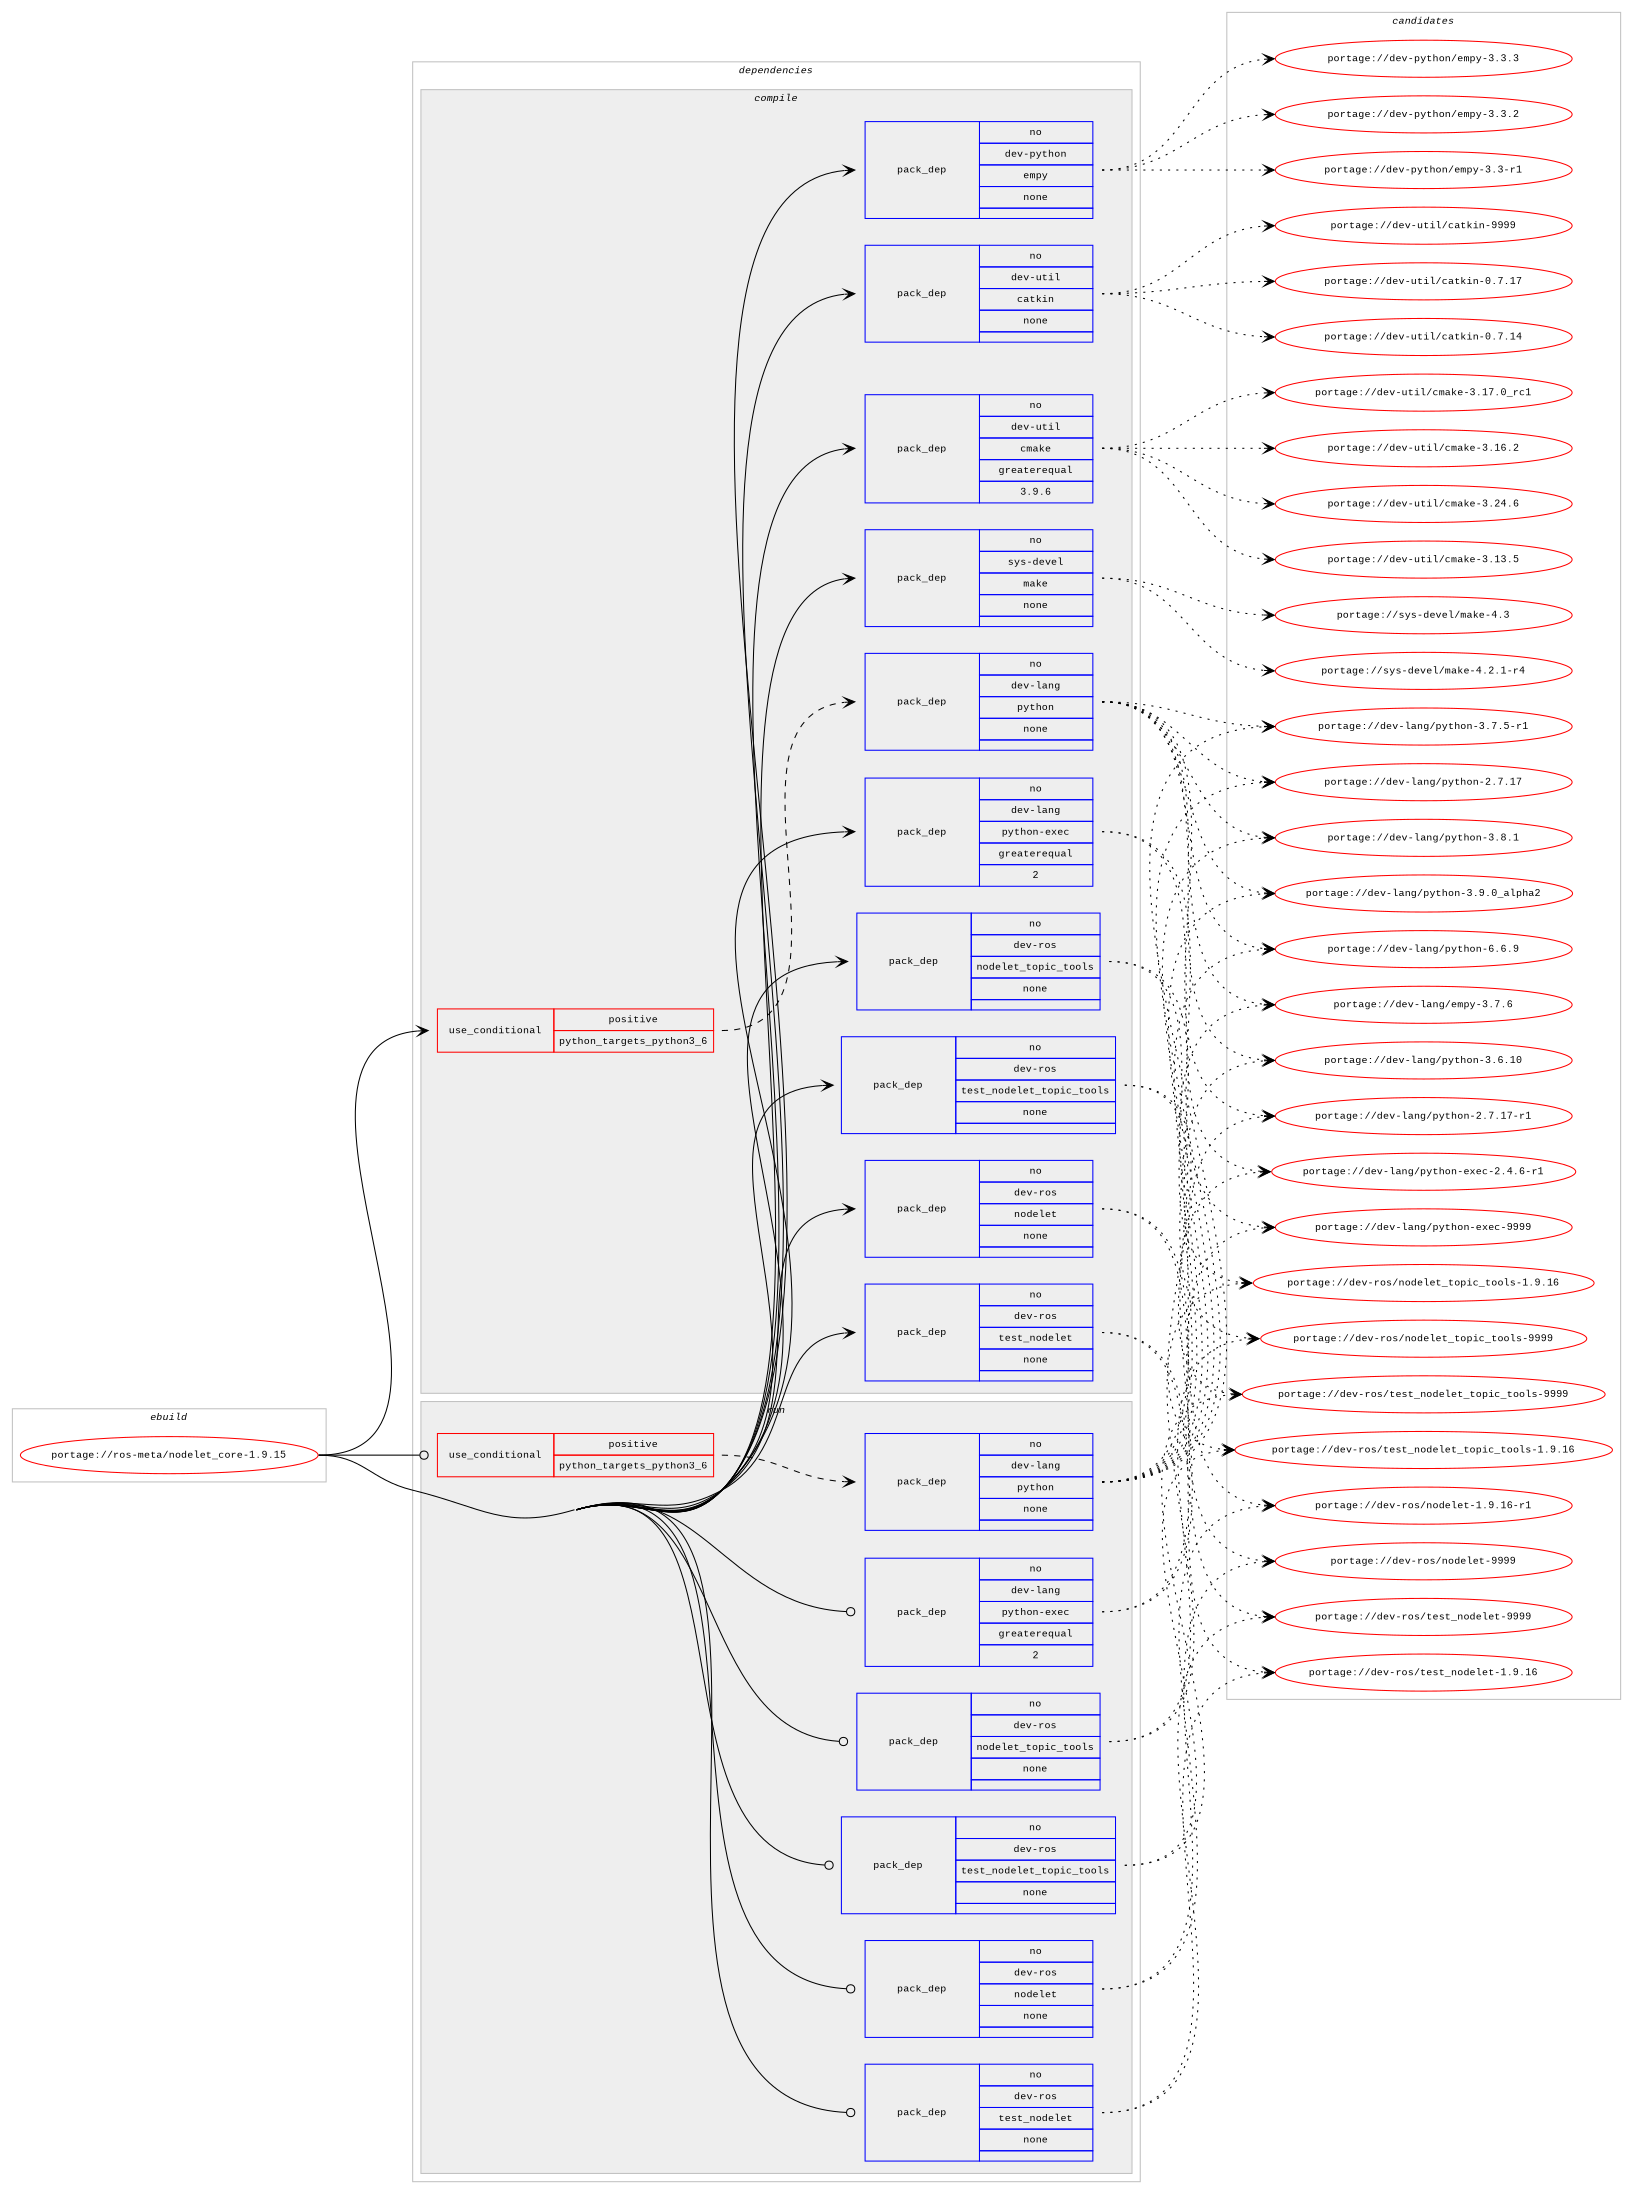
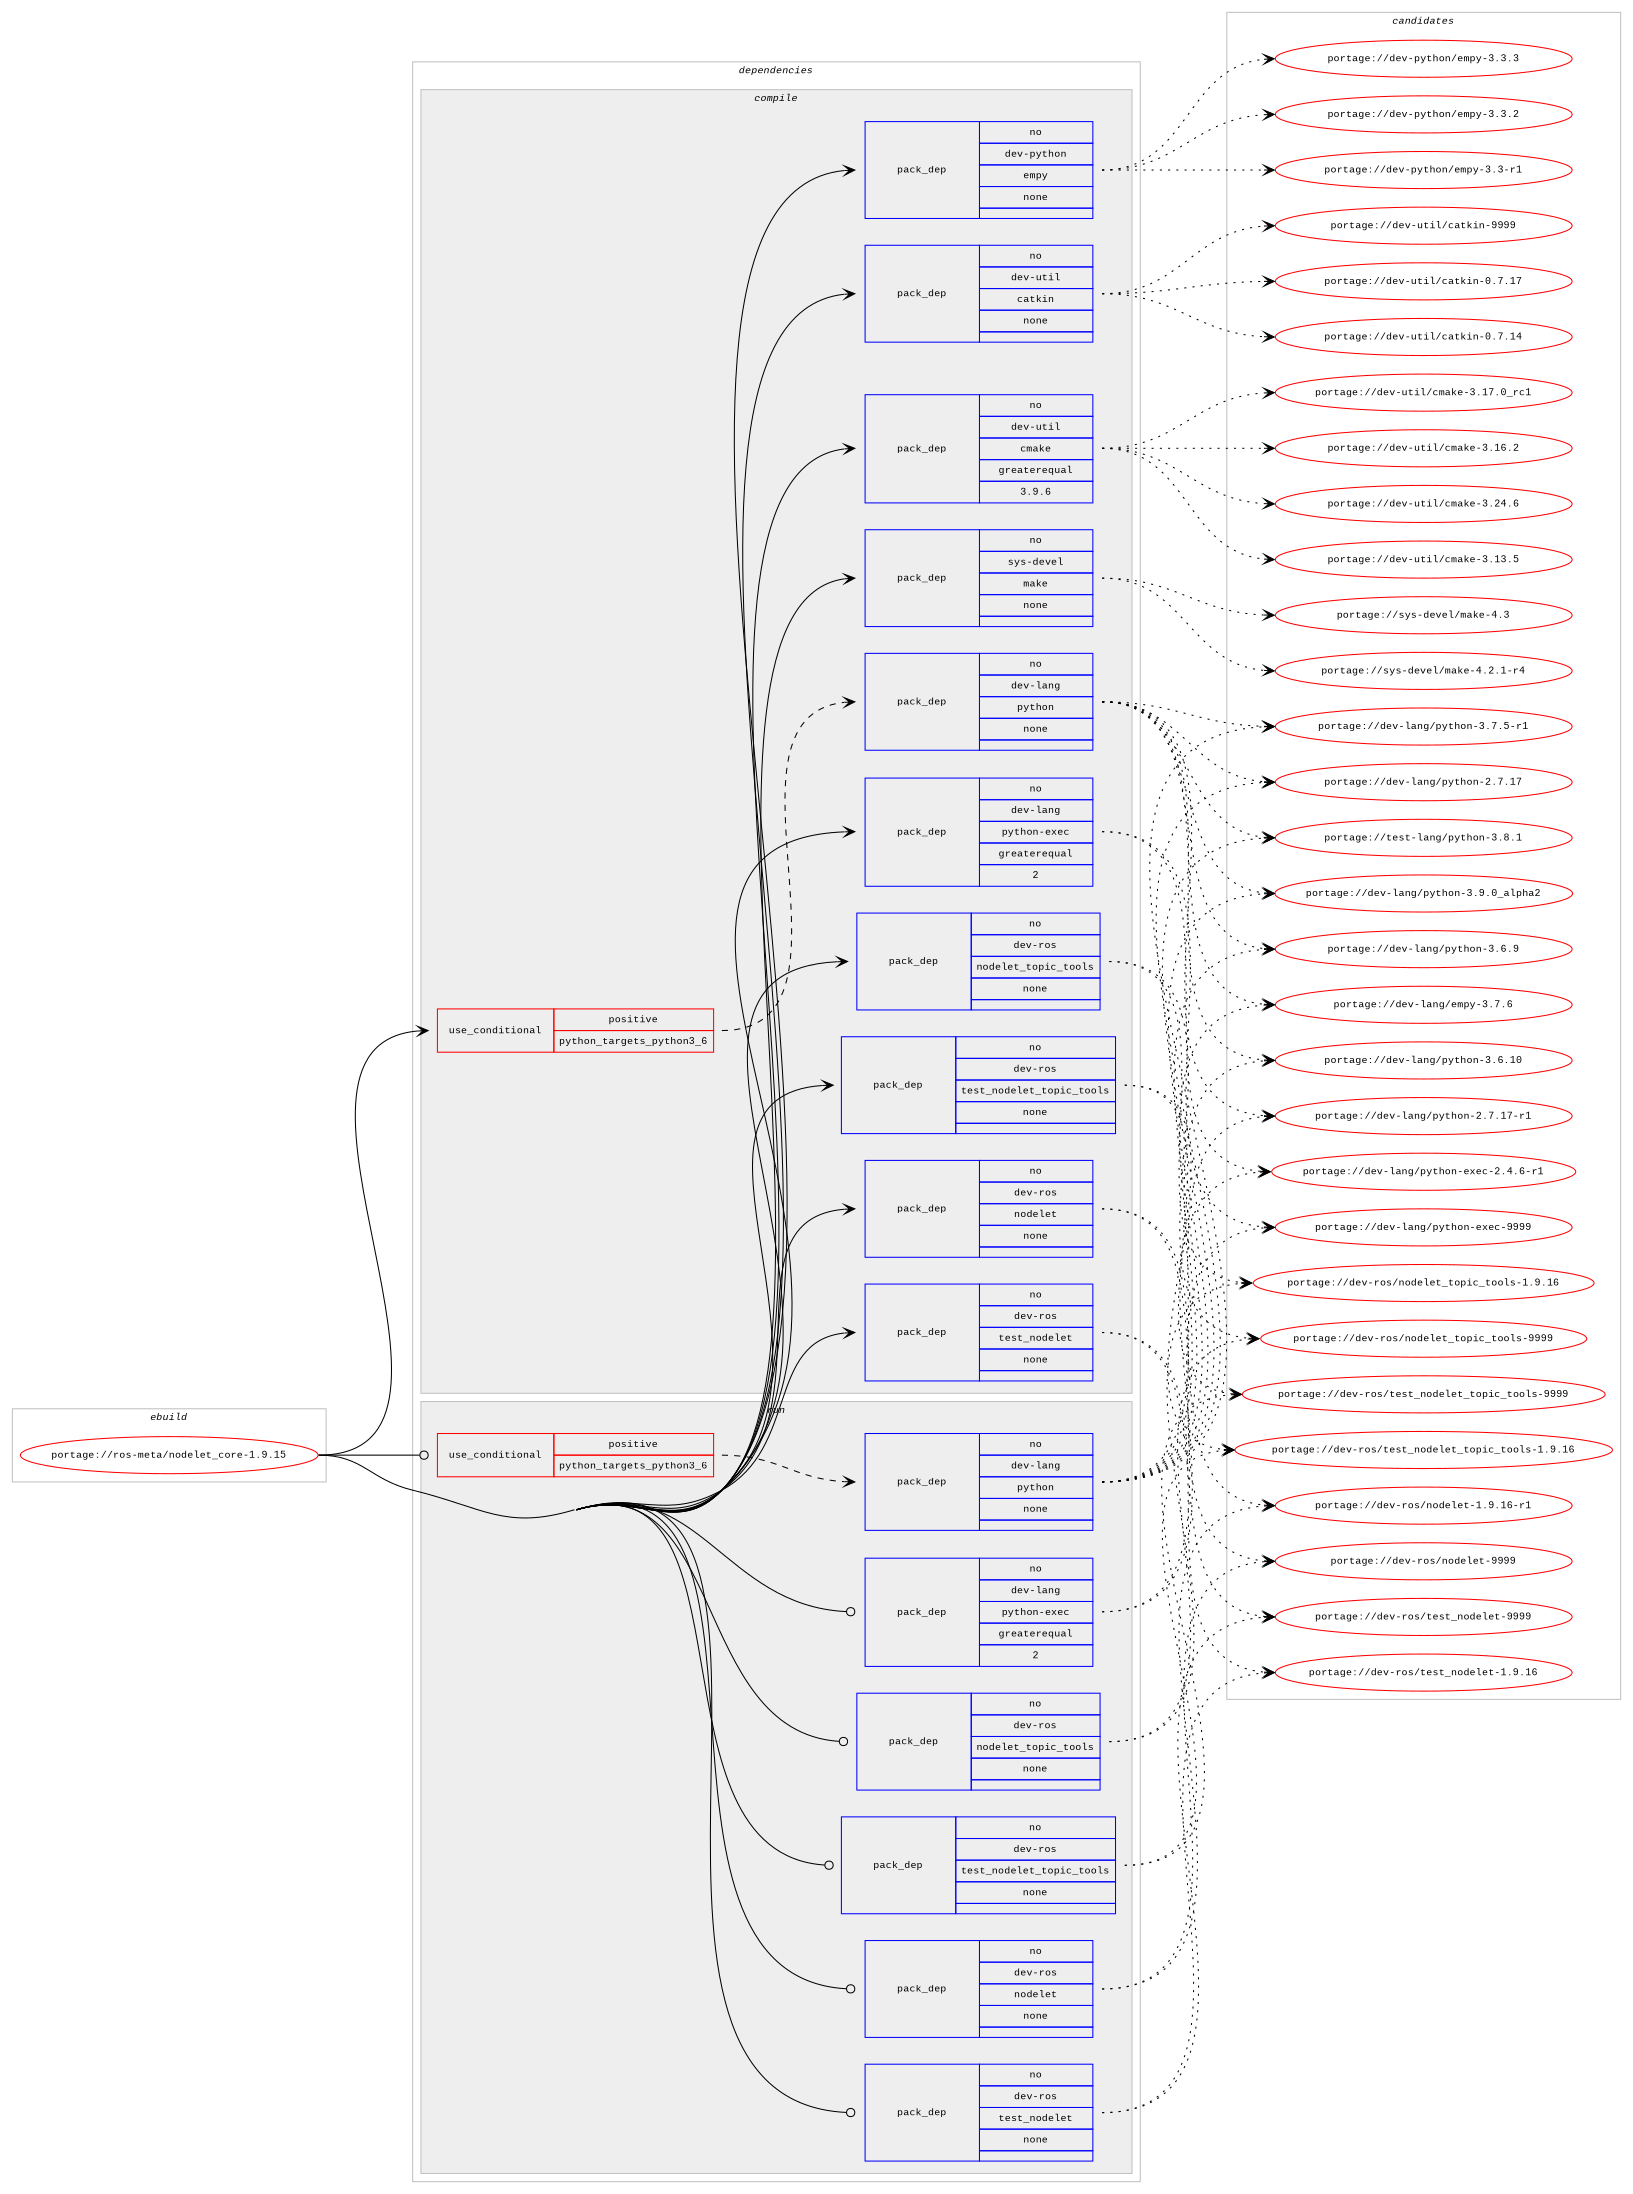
node "portage://dev-lang/python-3.8.1": label "portage://dev-lang/python-3.8.1" -> "portage://test-lang/python-3.8.1"
node "portage://dev-lang/python-6.6.9": label "portage://dev-lang/python-6.6.9" -> "portage://dev-lang/python-3.6.9"
